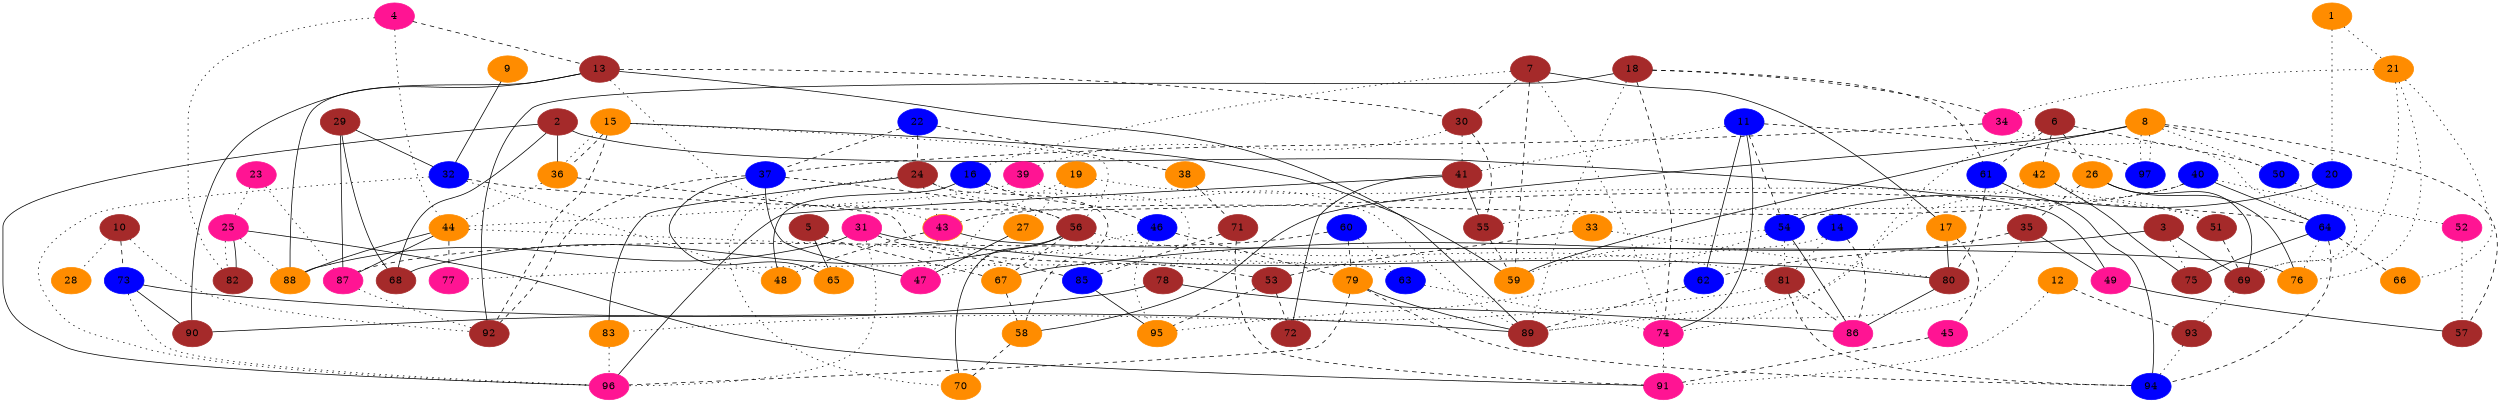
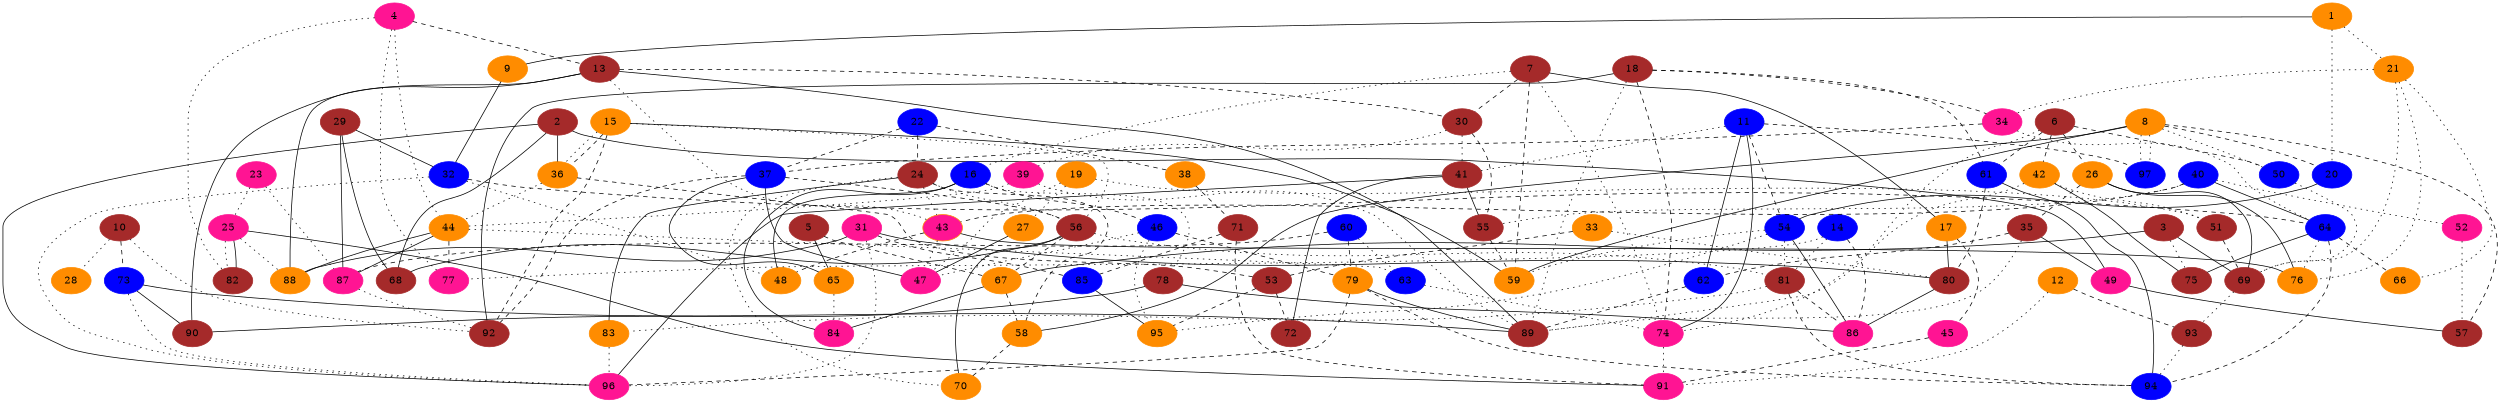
edge "1" -- "9": added
edge "4" -- "77": added
node "84": added
